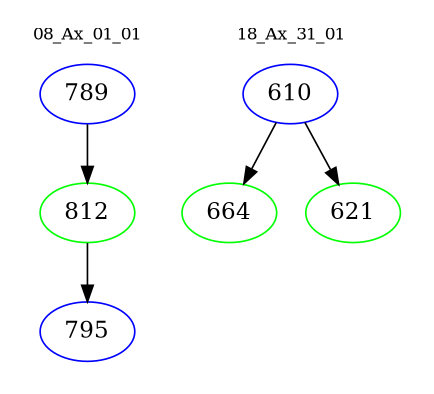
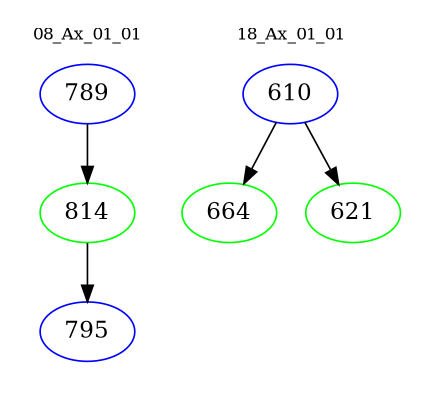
cluster "18_Ax_31_01": label "18_Ax_31_01" -> "18_Ax_01_01"
node "812": label "812" -> "814"
